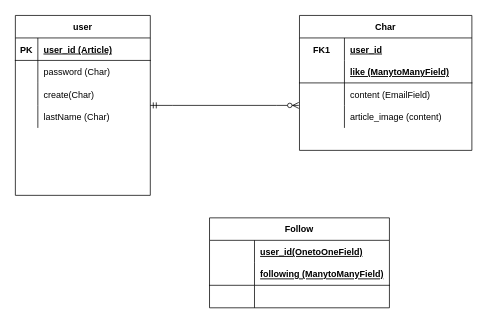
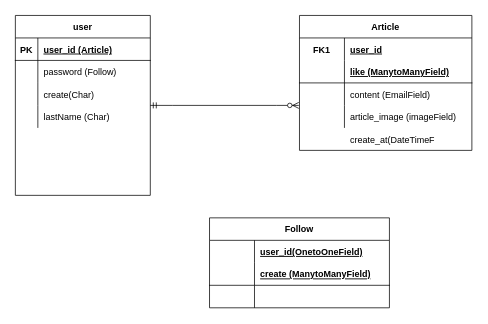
node "Char": label "Char" -> "Article"
node "password (Char)": label "password (Char)" -> "password (Follow)"
node "article_image (content)": label "article_image (content)" -> "article_image (imageField)"
node "create_at(DateTimeField)": added
node "following (ManytoManyField)": label "following (ManytoManyField)" -> "create (ManytoManyField)"
